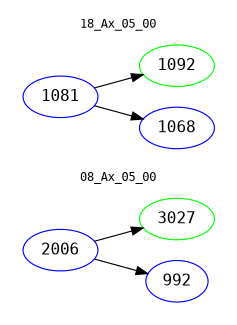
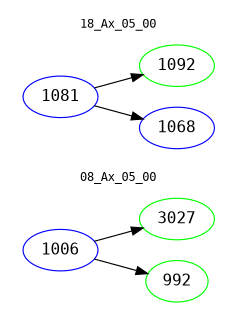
node "2006": label "2006" -> "1006"
node "992": color blue -> green
